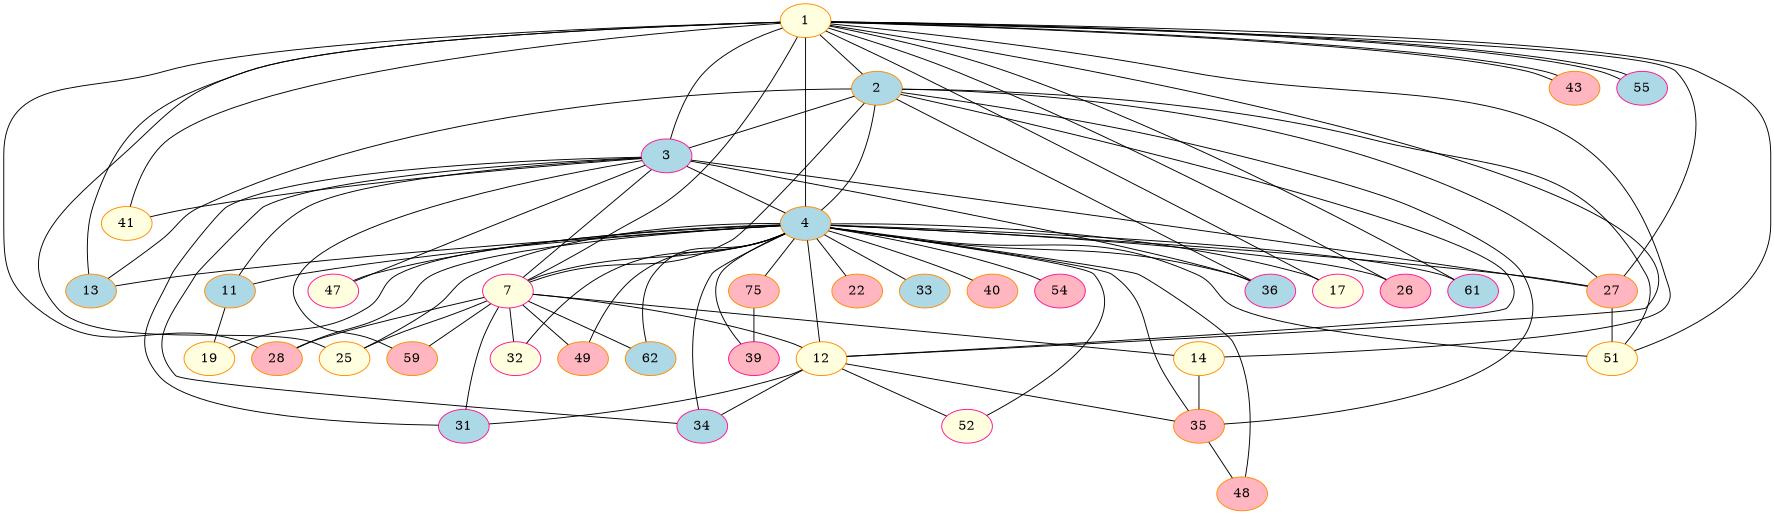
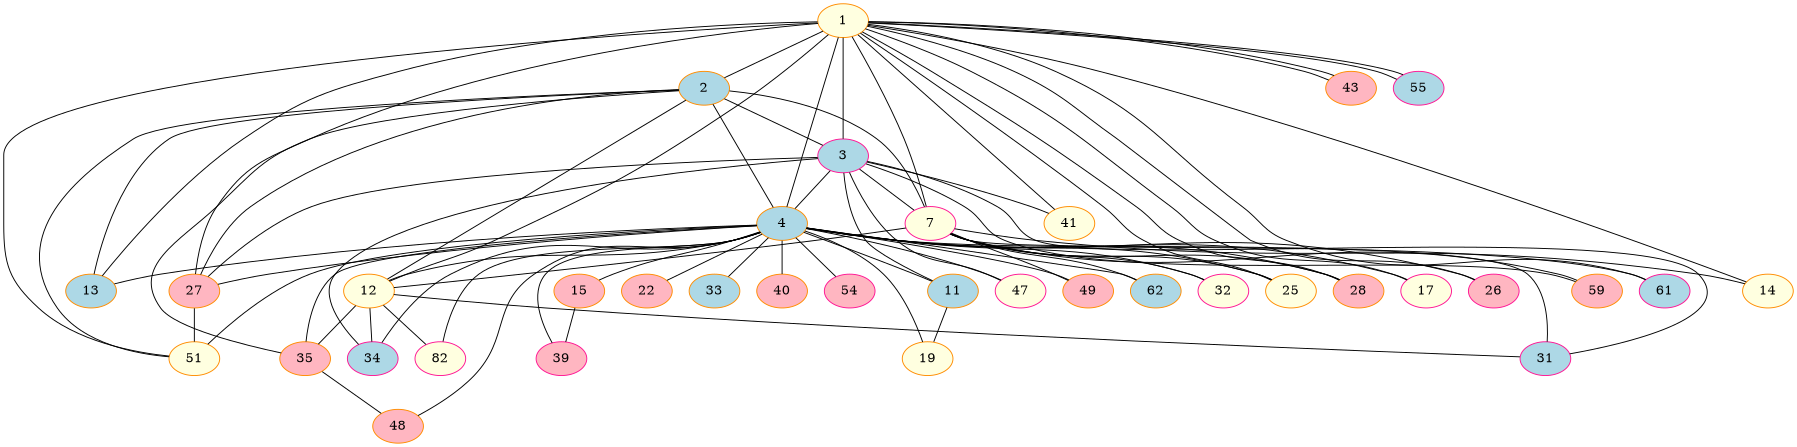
edge "4" -- "7": removed
node "75": label "75" -> "15"
node "36": removed
edge "14" -- "35": removed
node "52": label "52" -> "82"
